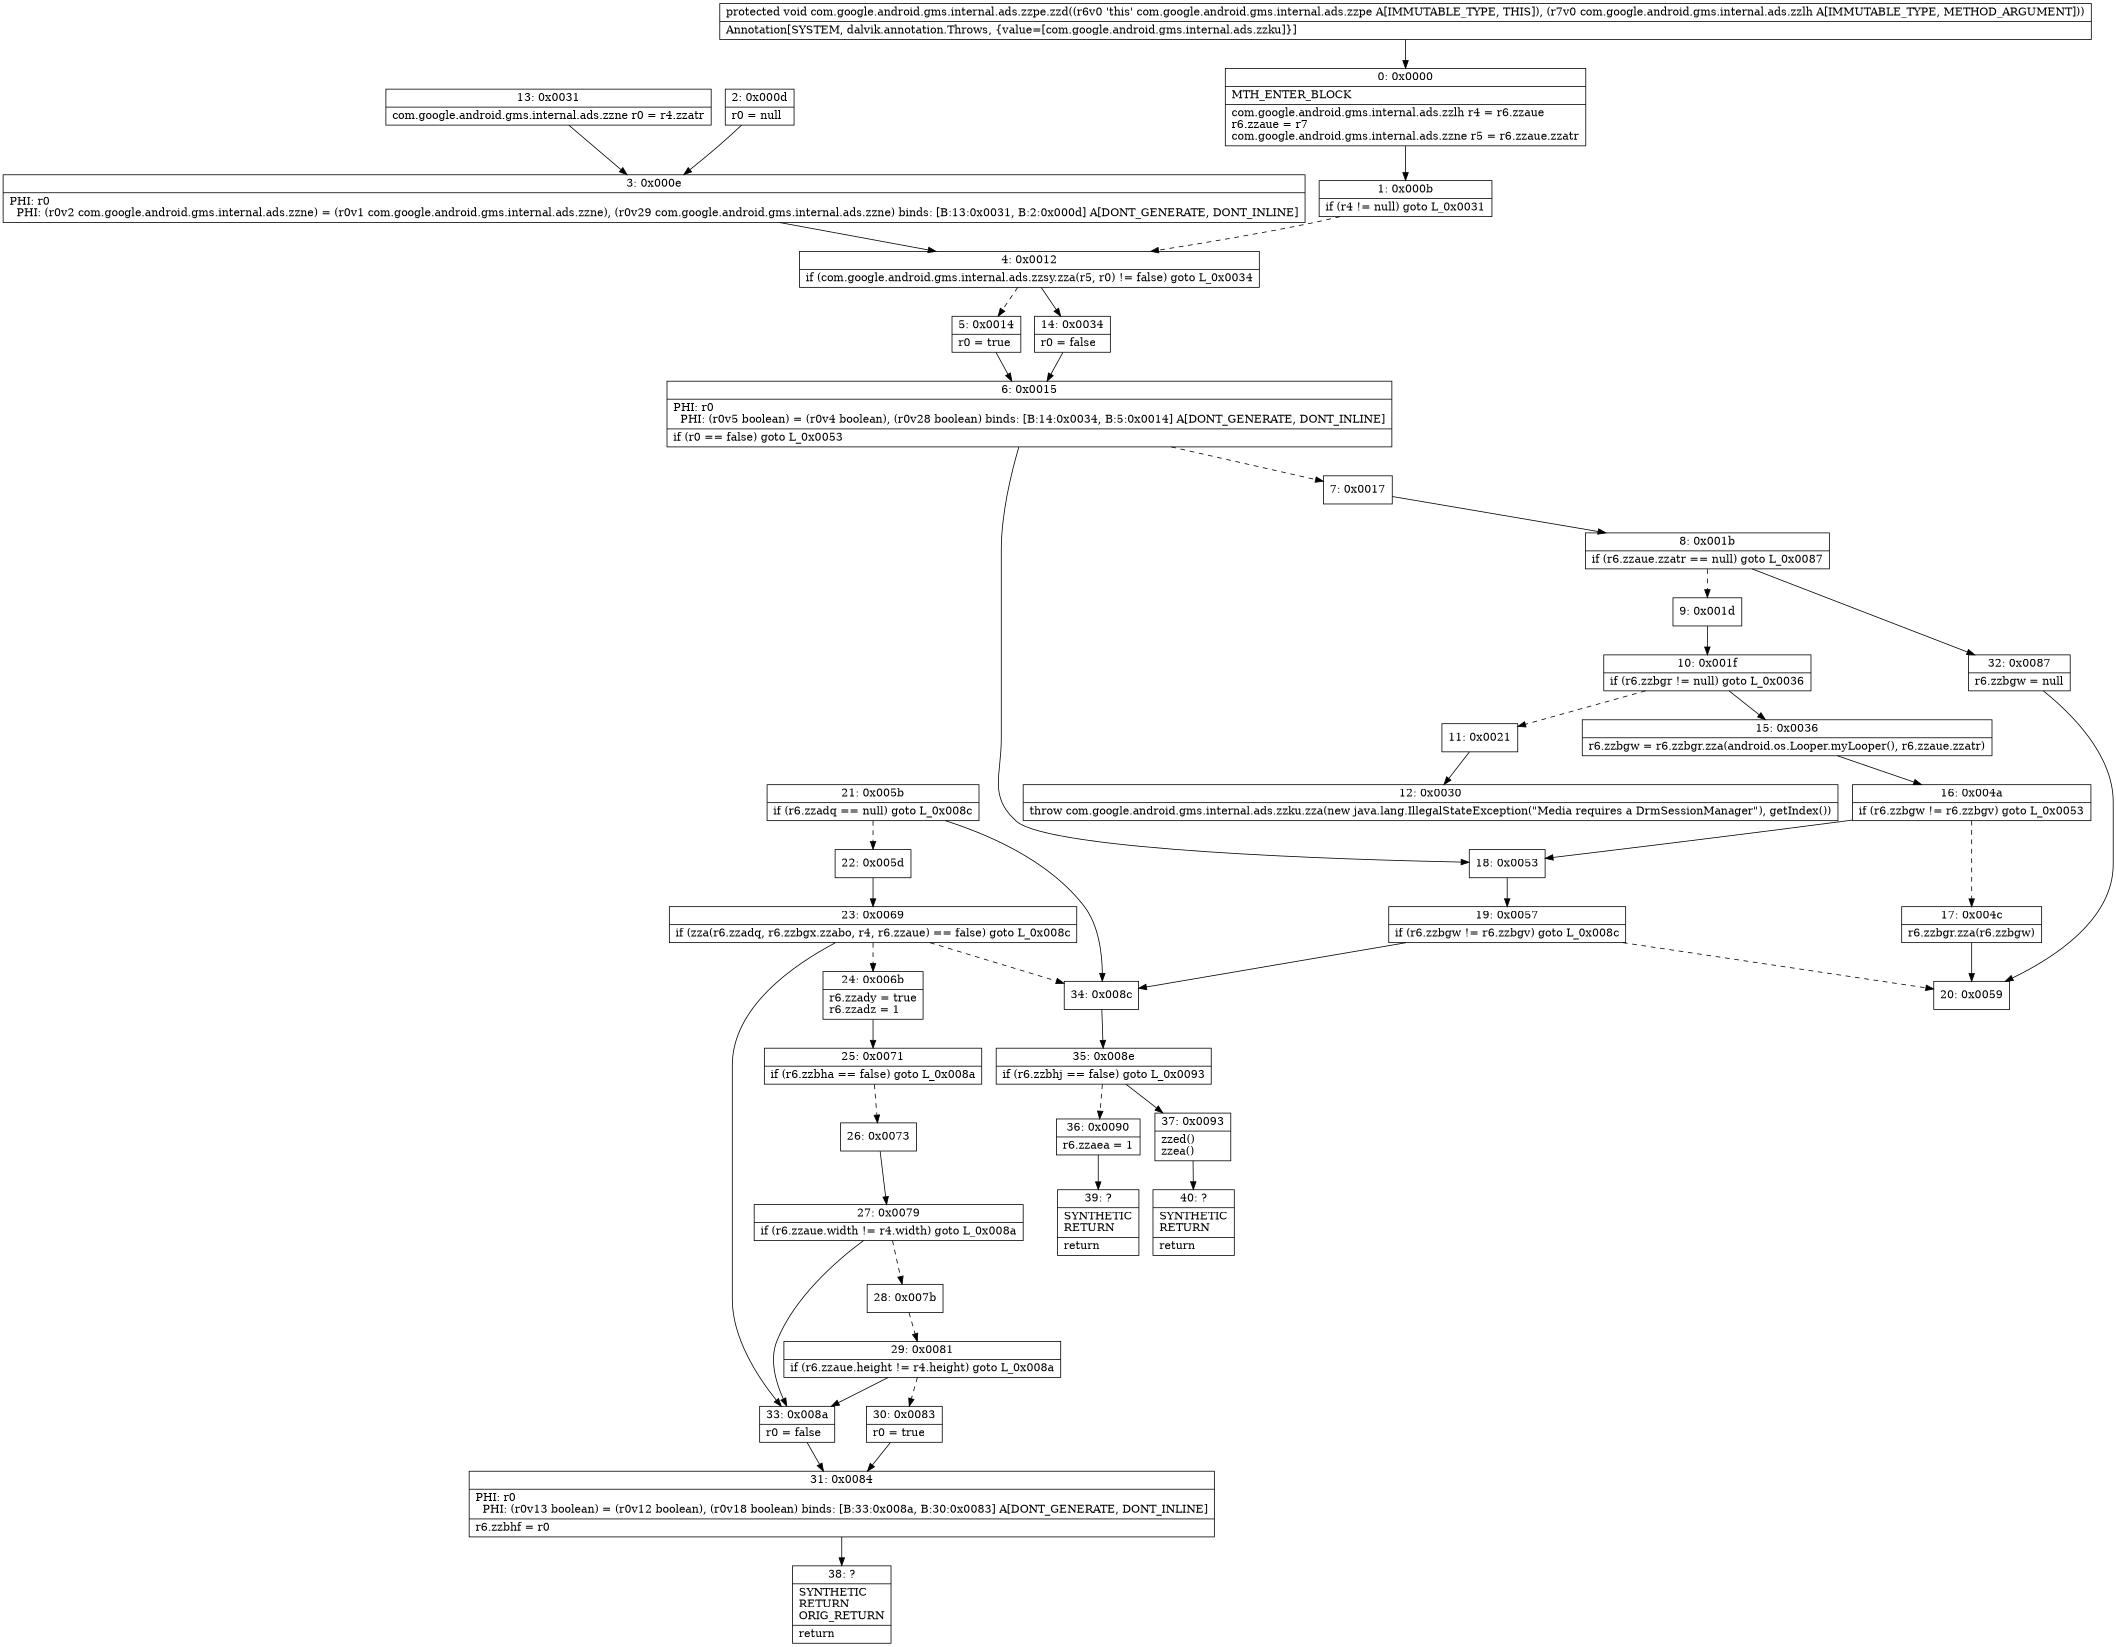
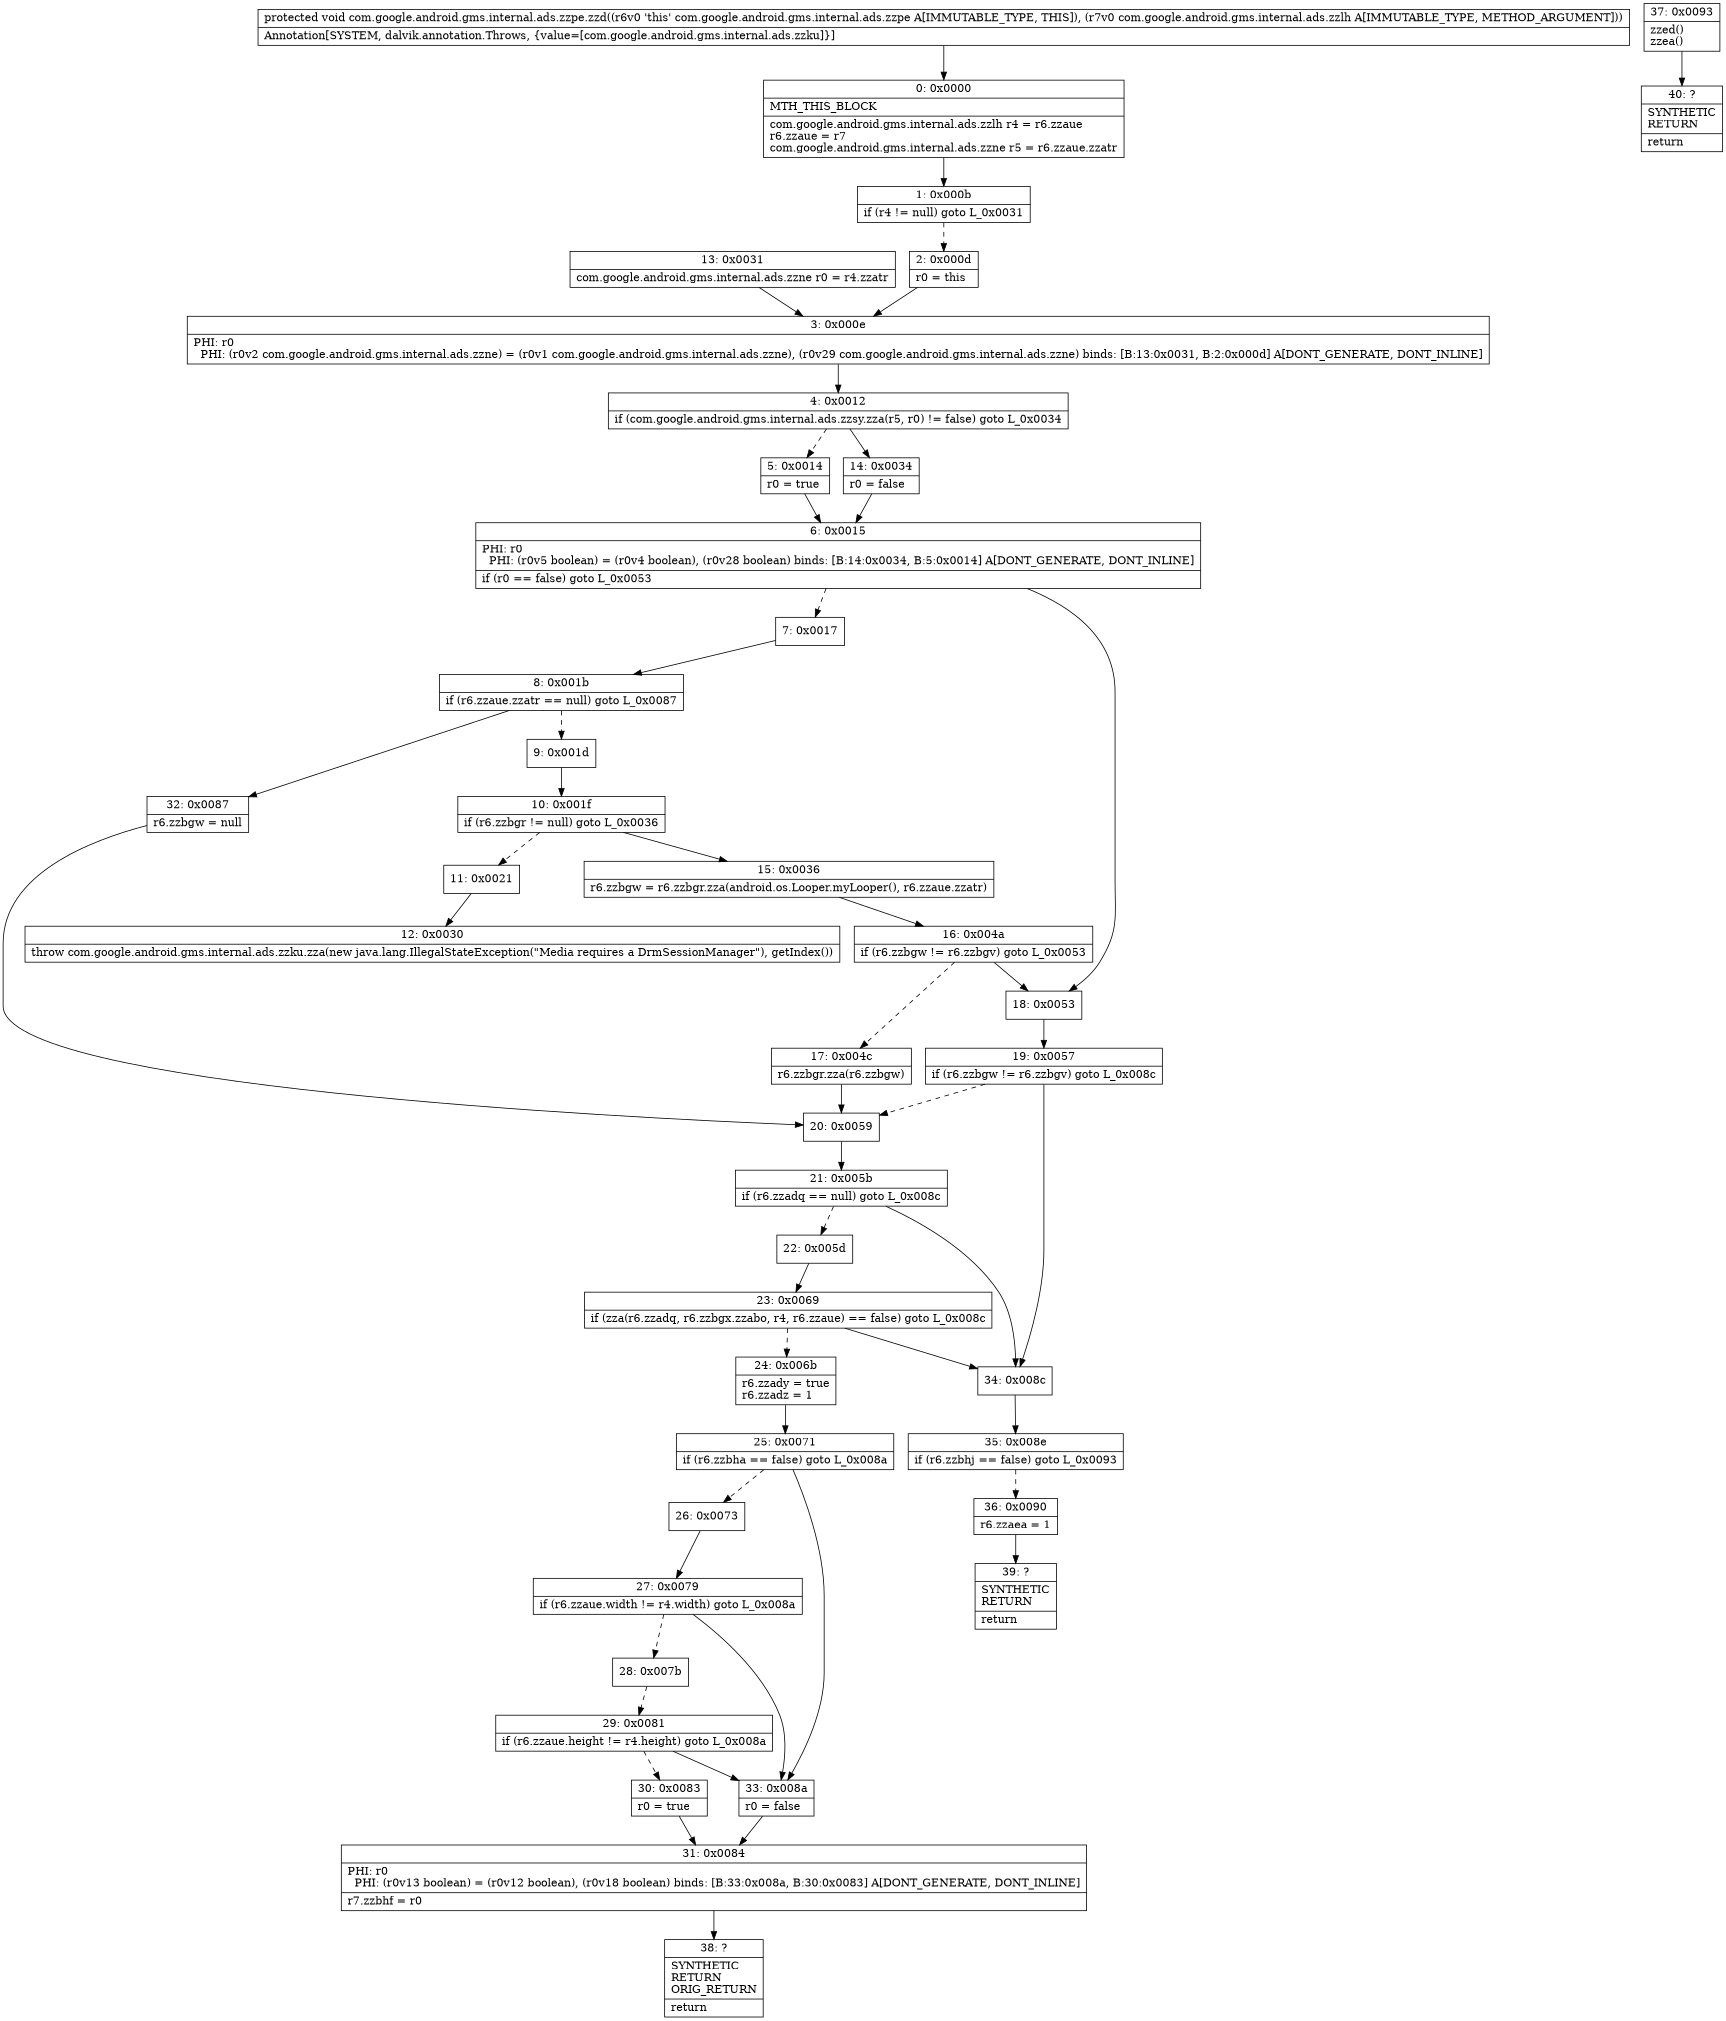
node "0: 0x0000": text "MTH_ENTER_BLOCK" -> "MTH_THIS_BLOCK"
node "2: 0x000d": text "r0 = null" -> "r0 = this"
edge "1: 0x000b" -> "4: 0x0012": now "1: 0x000b" -> "2: 0x000d"
edge "23: 0x0069" -> "34: 0x008c": style dashed -> solid
edge "35: 0x008e" -> "37: 0x0093": removed
edge "20: 0x0059" -> "21: 0x005b": added
edge "23: 0x0069" -> "33: 0x008a": now "25: 0x0071" -> "33: 0x008a"
node "31: 0x0084": text "r6.zzbhf = r0" -> "r7.zzbhf = r0"
